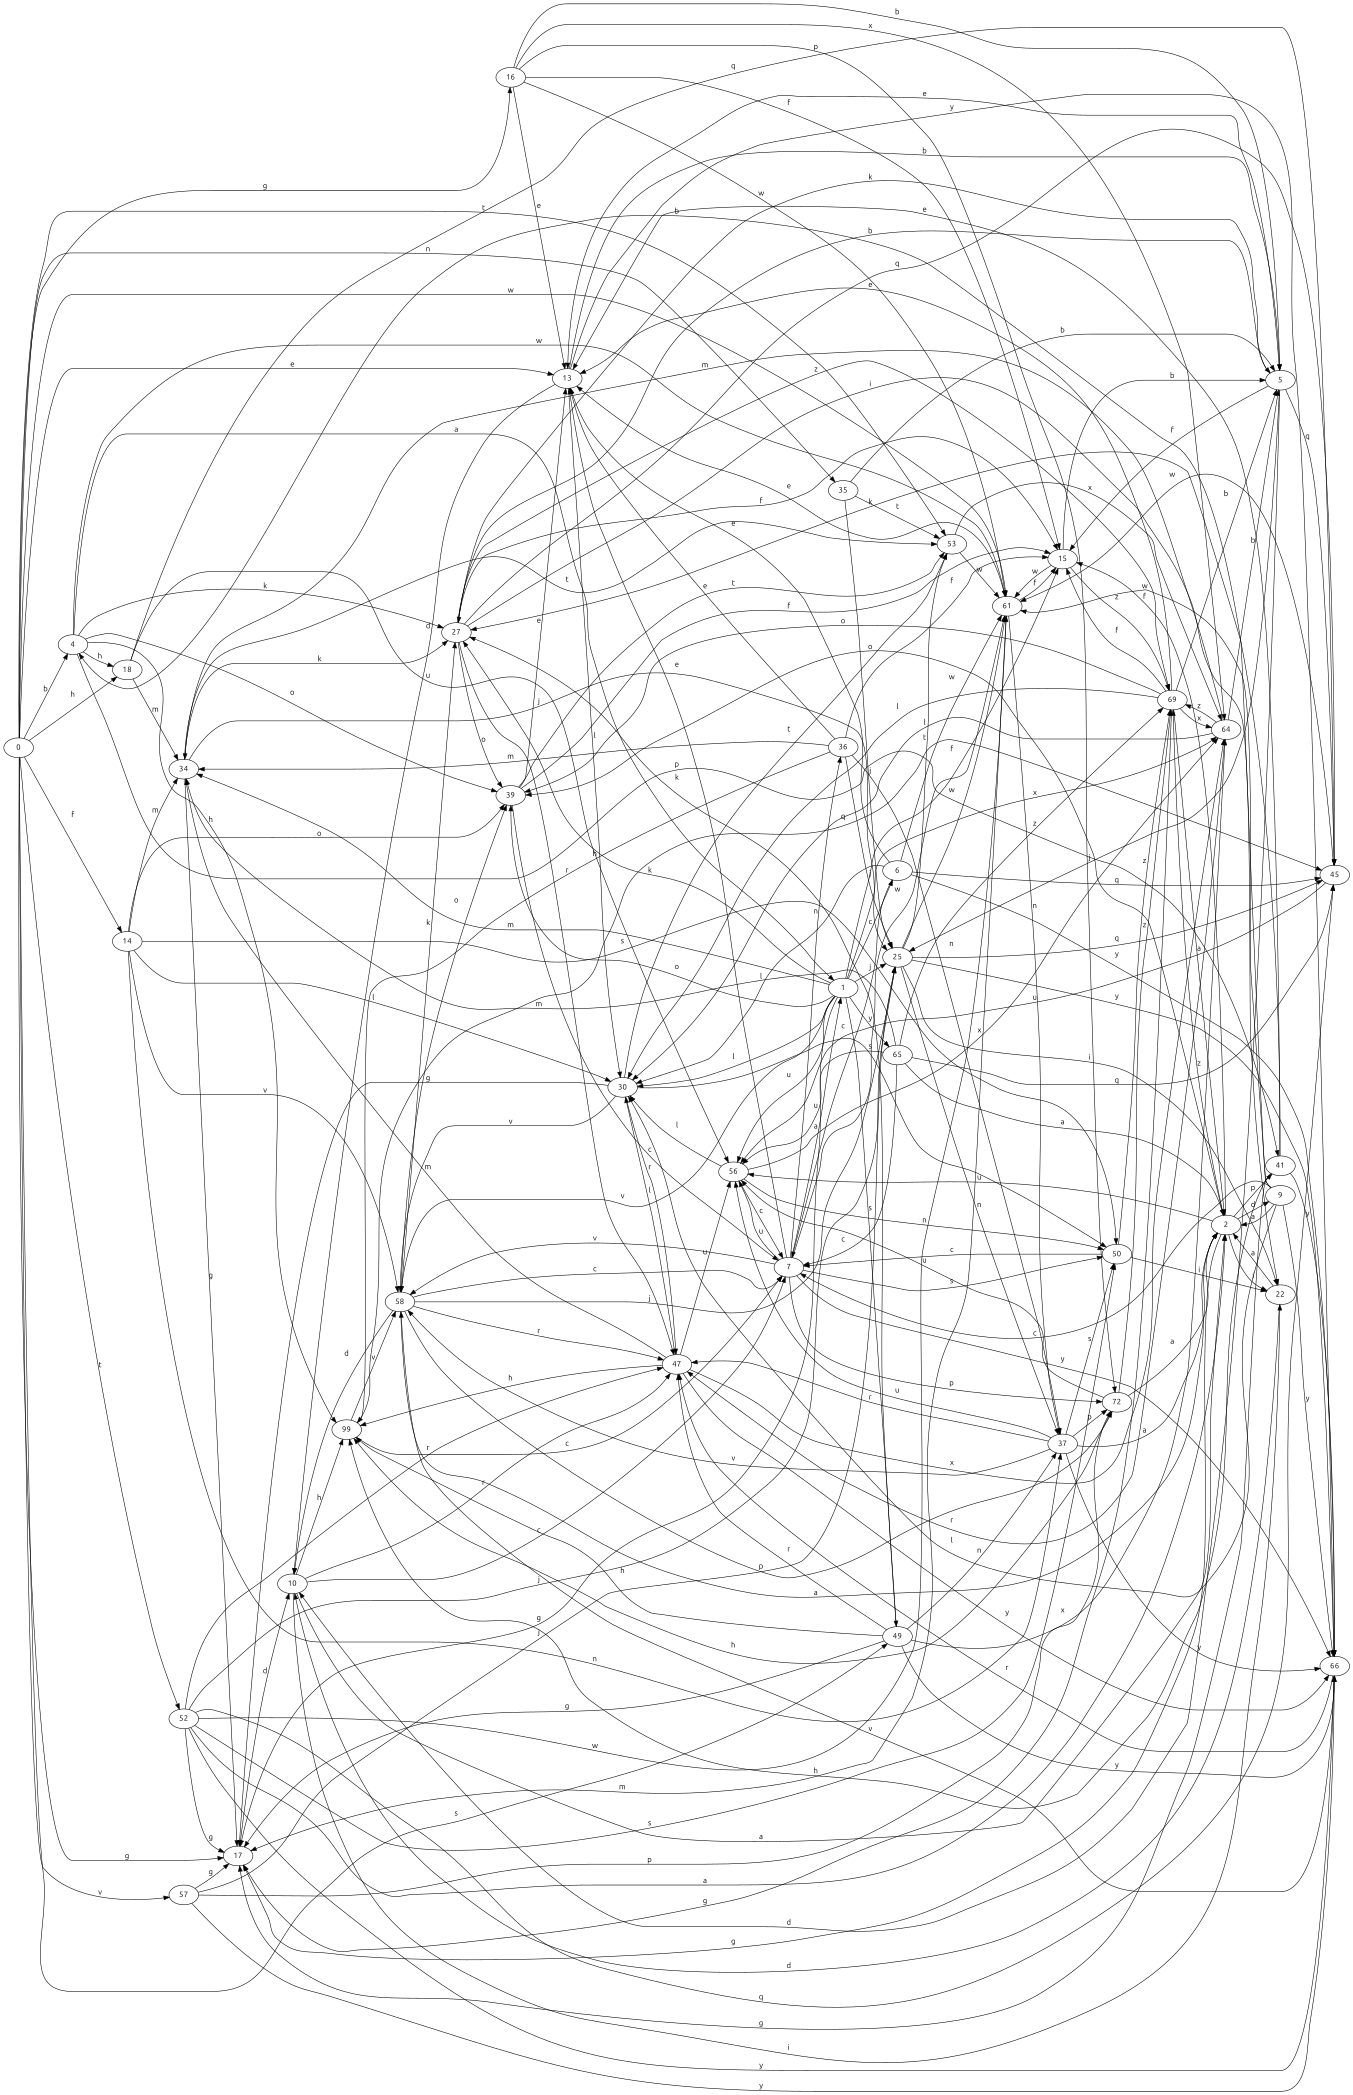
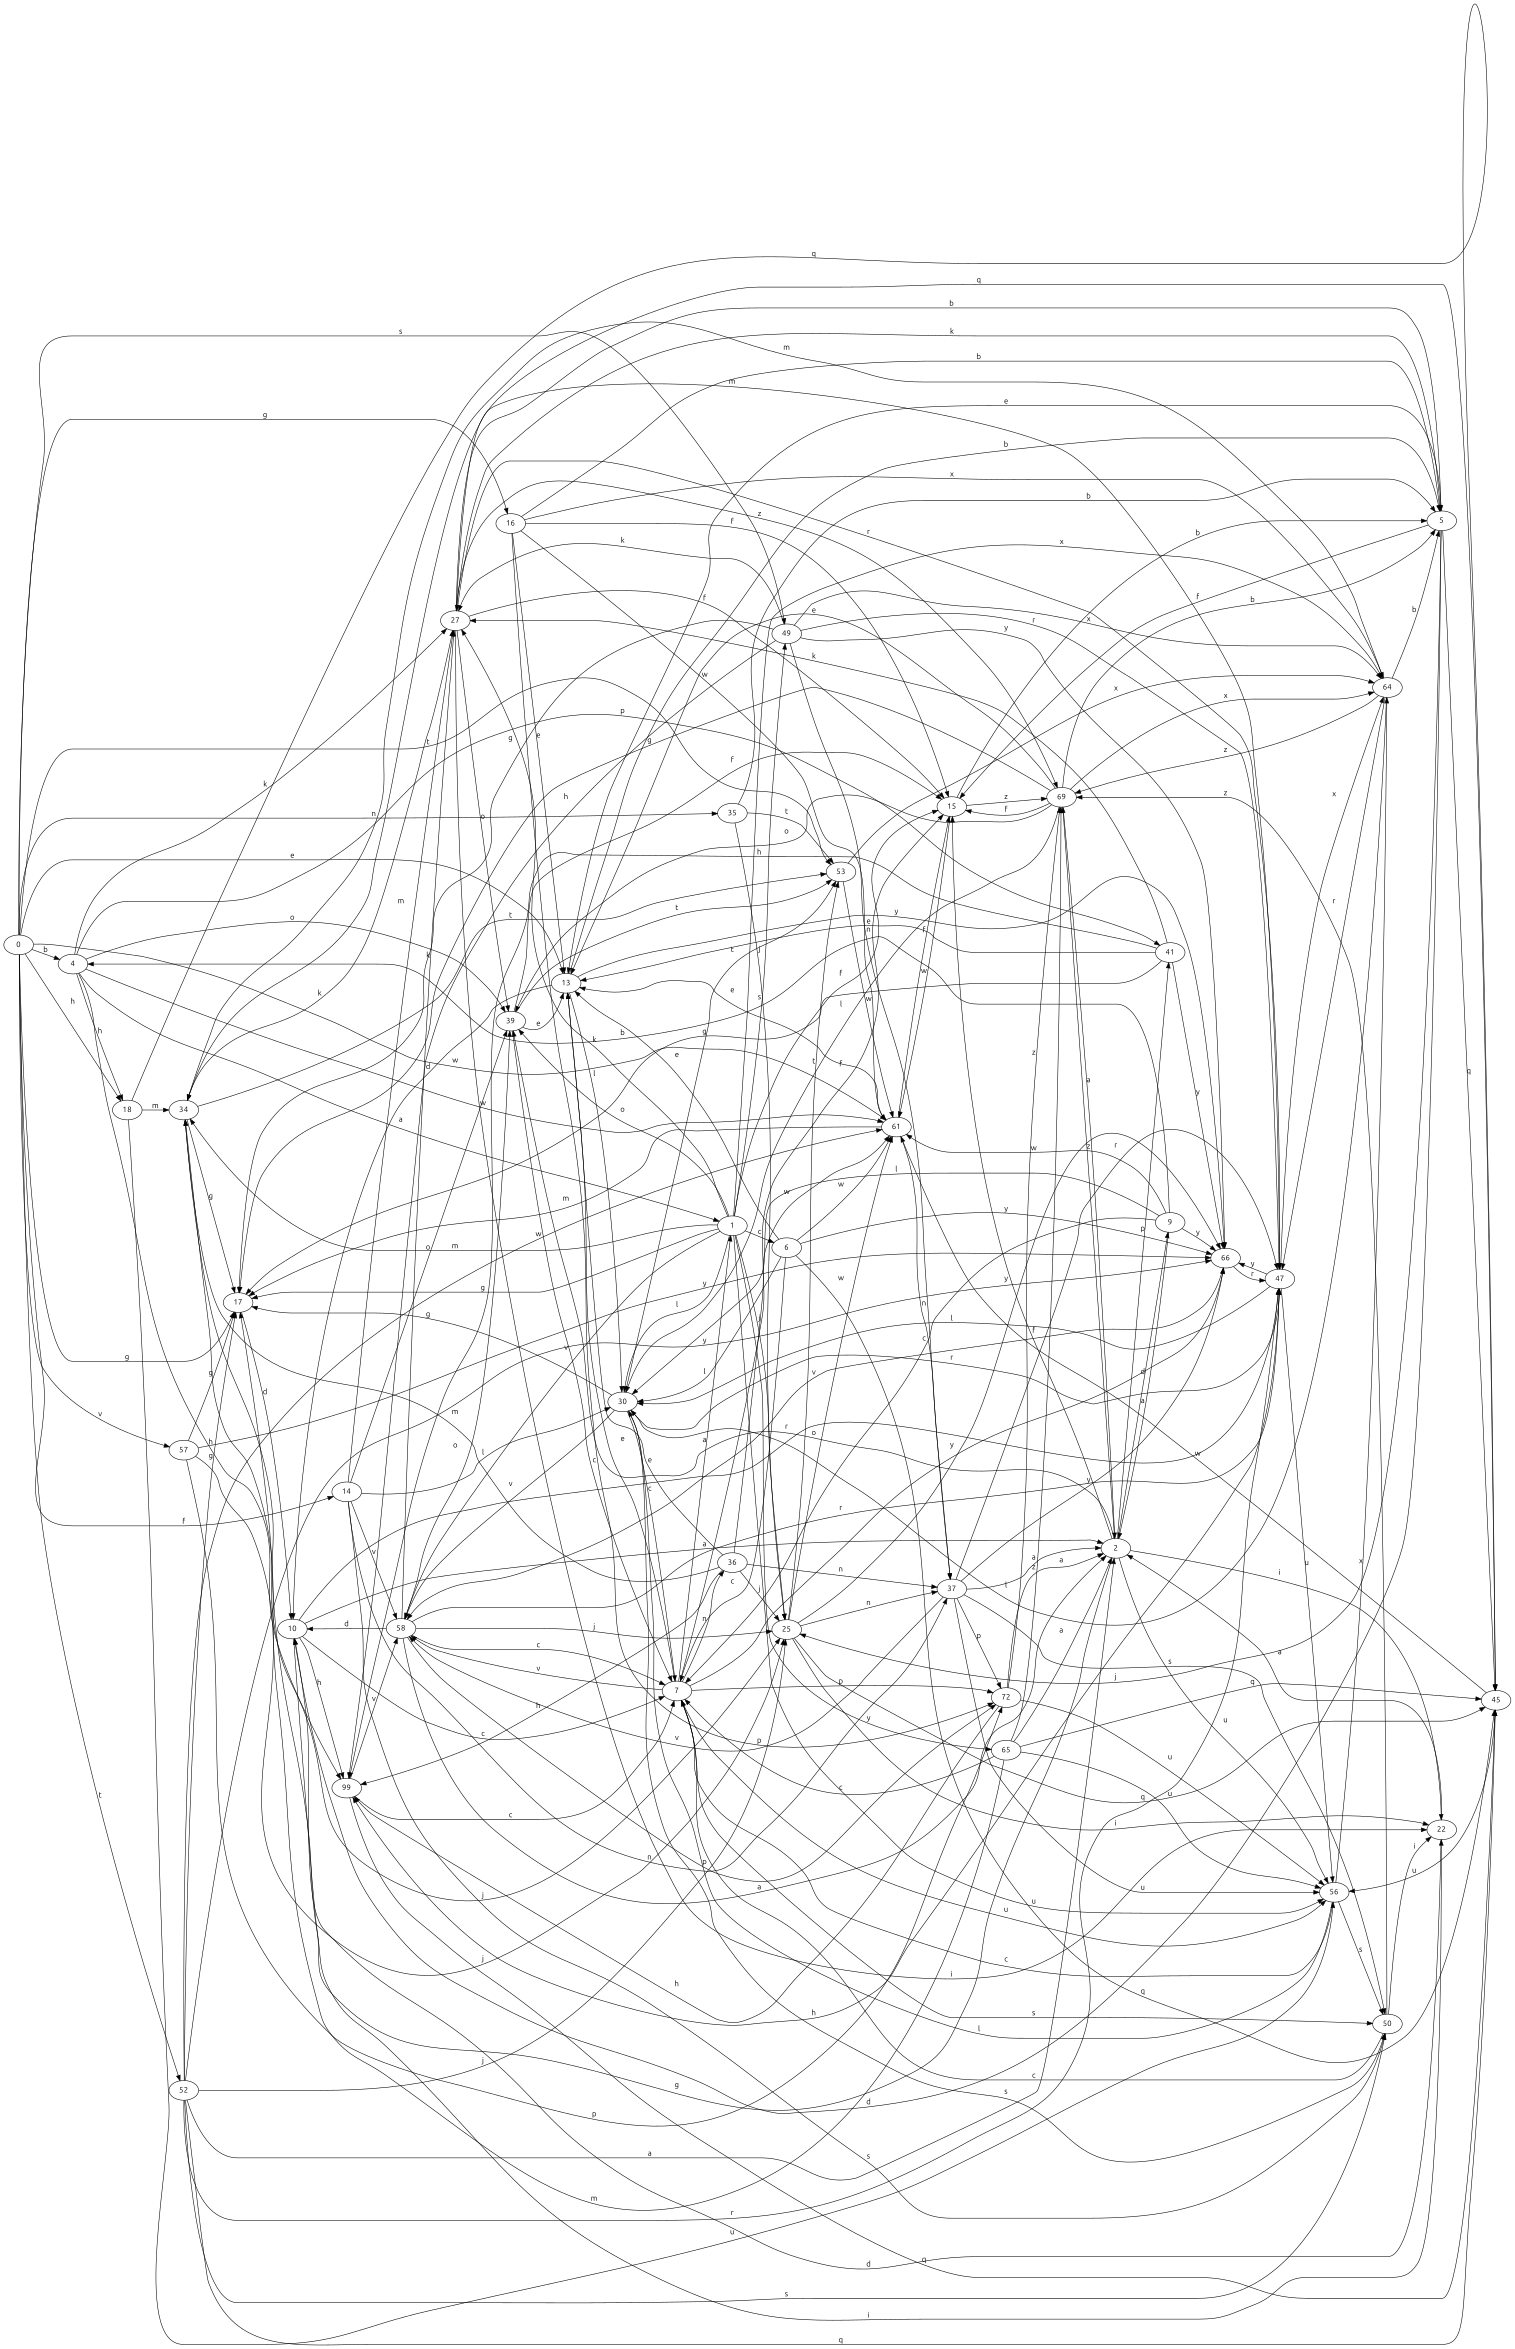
edge "14" -> "34": now "14" -> "27"
edge "56" -> "50": label "n" -> "s"
edge "30" -> "7": added, label "c"
